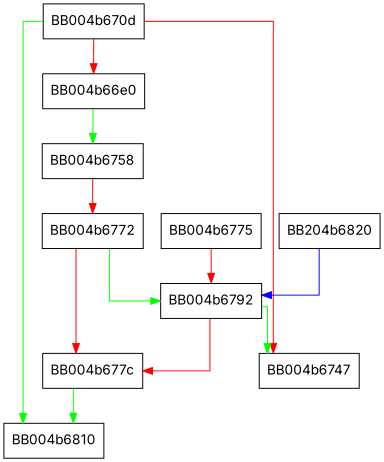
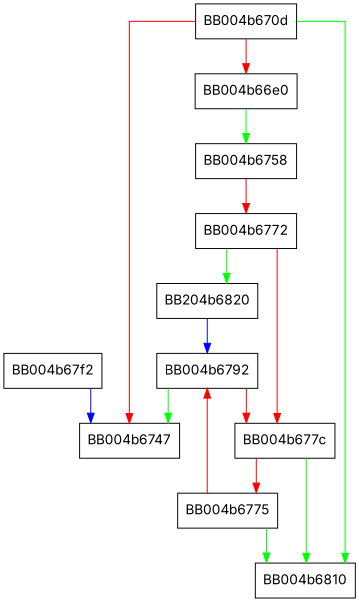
edge "BB004b6772" -> "BB004b6792": now "BB004b6772" -> "BB204b6820"
node "BB004b67f2": added
edge "BB004b677c" -> "BB004b6775": added
edge "BB004b6775" -> "BB004b6810": added
